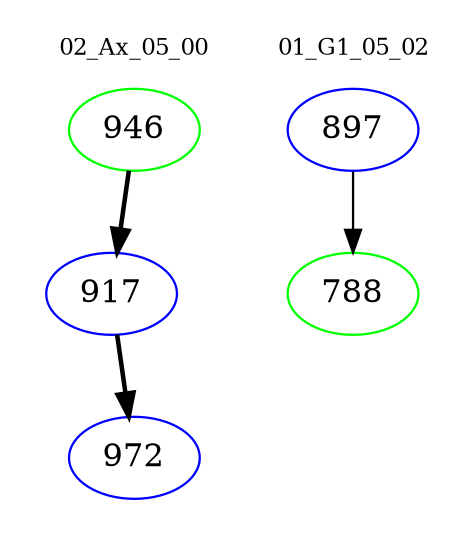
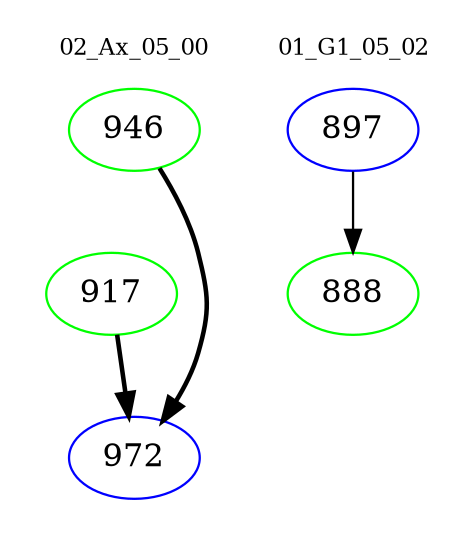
edge "946" -> "917": now "946" -> "972"
node "917": color blue -> green
node "788": label "788" -> "888"
